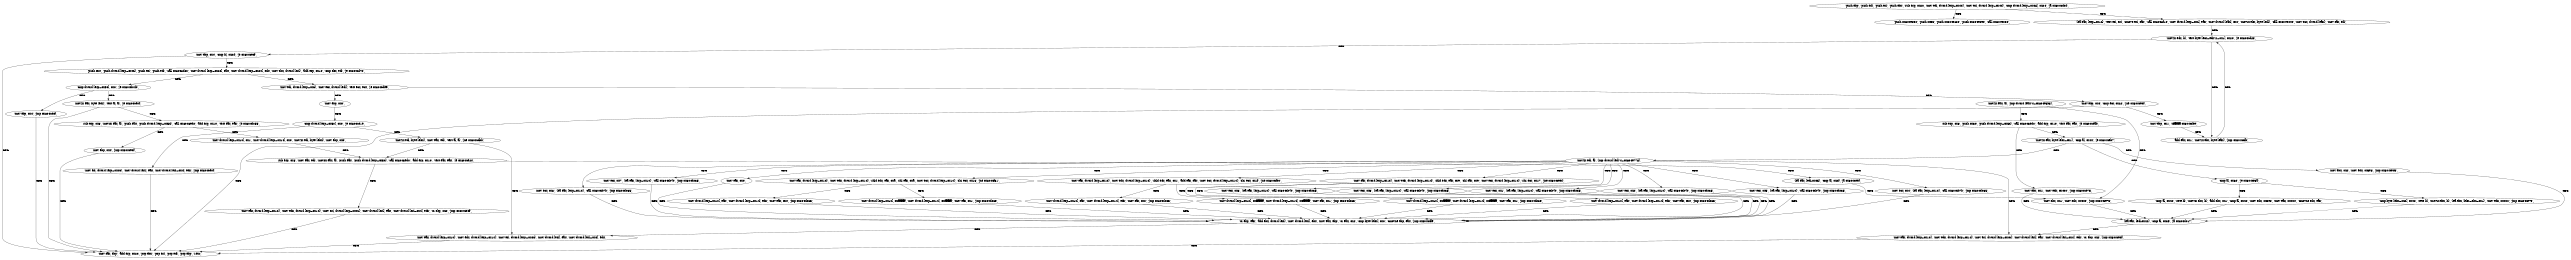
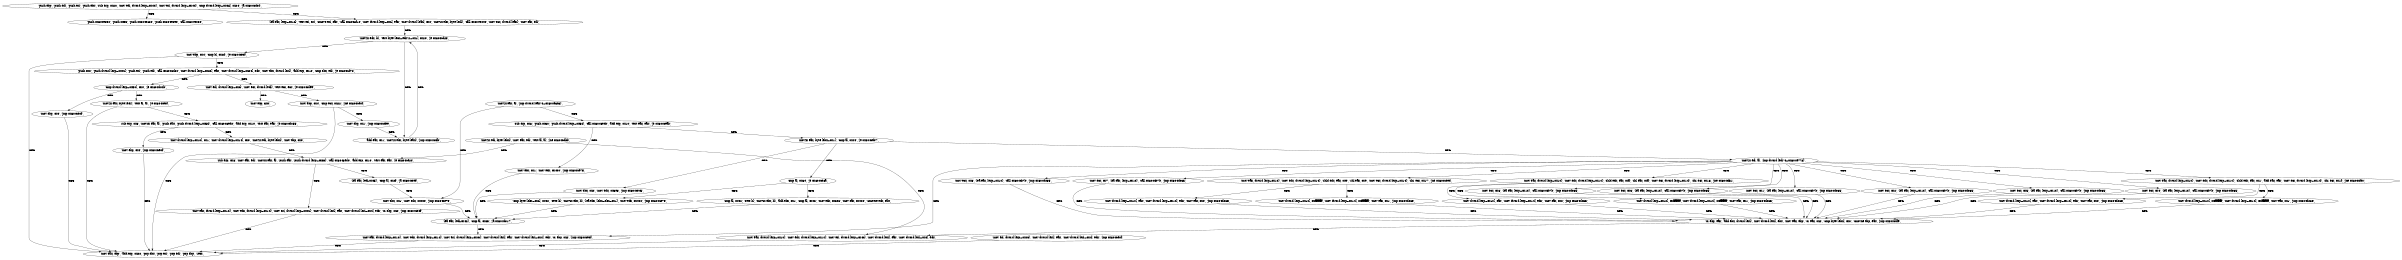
node "'mov ebp, 0x0',": label "'mov ebp, 0x0'," -> "'mov ebp, 3x0',"
node "'cmp dword [esp+0x50], 0x0', 'je 0x804ce19',": removed
node "'mov ebp, 0x1', 'xffffffff 0x804cdee',": label "'mov ebp, 0x1', 'xffffffff 0x804cdee'," -> "'mov ebp, 0x1', 'jmp 0x804cdee',"
node "'mov eax, 0x0',": removed
